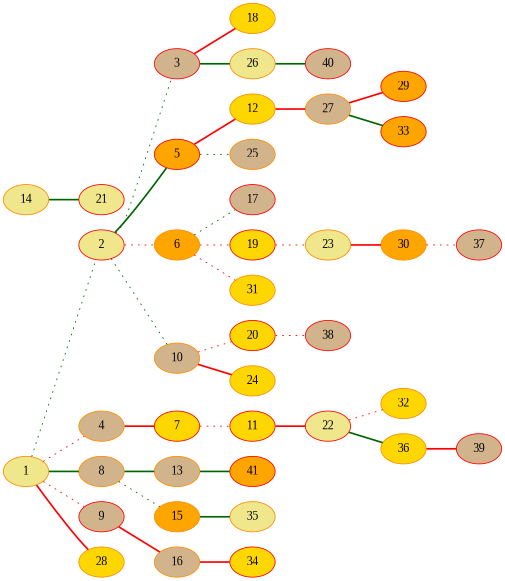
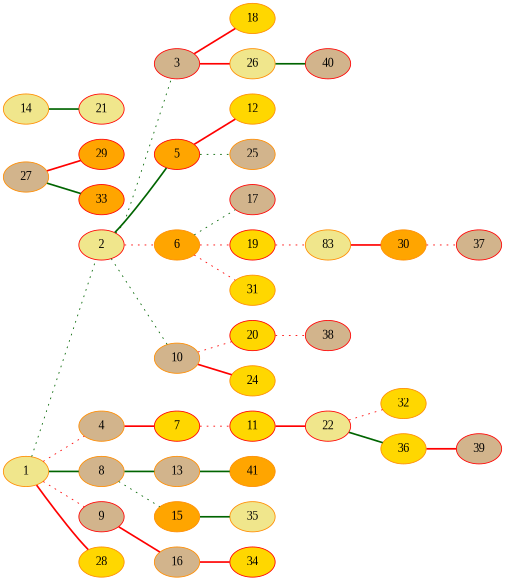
edge "3" -- "26": color darkgreen -> red
edge "12" -- "27": removed
node "23": label "23" -> "83"
node "41": color red -> darkorange
